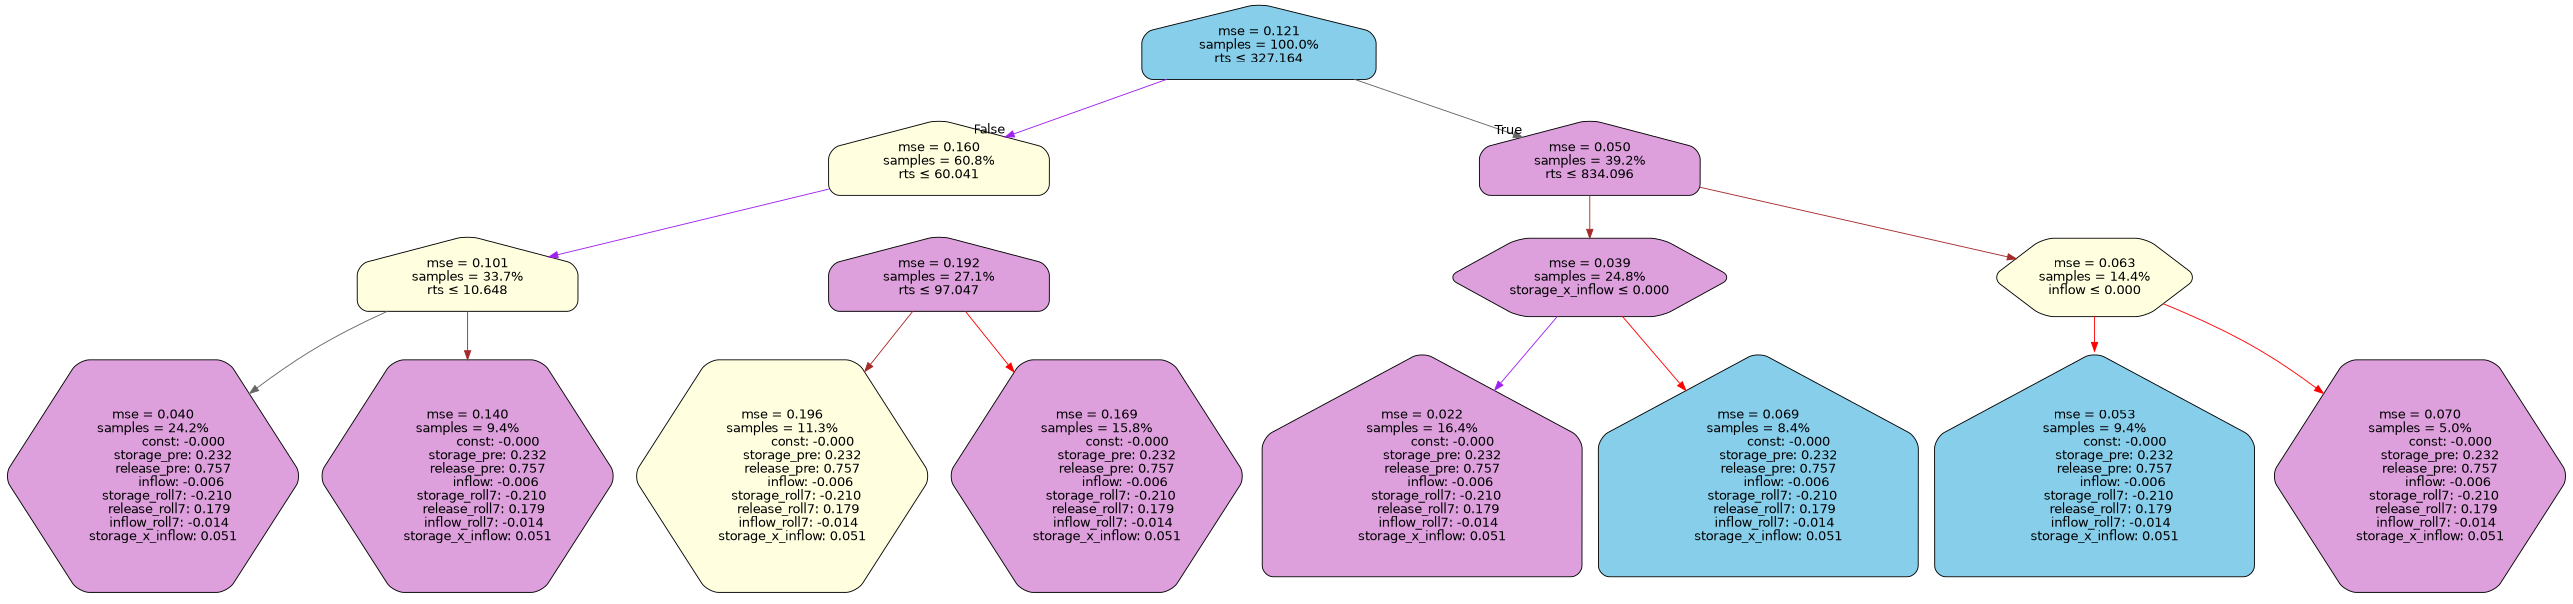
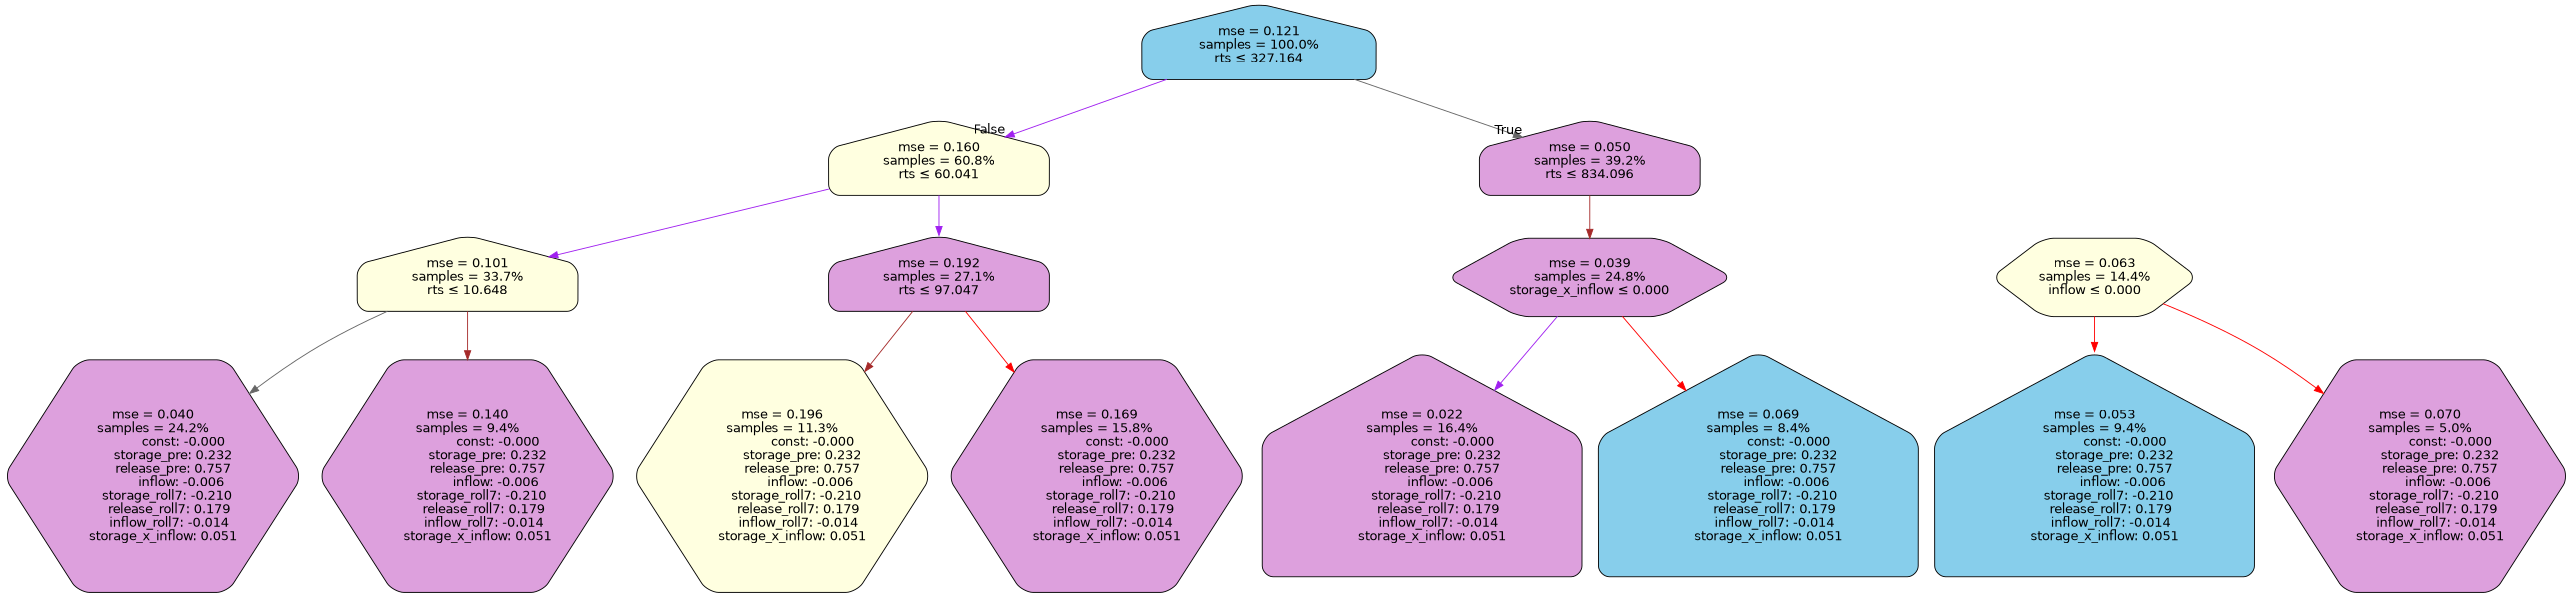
edge "mse = 0.160 samples = 60.8% rts ≤ 60.041" -> "mse = 0.192 samples = 27.1% rts ≤ 97.047": added
edge "mse = 0.050 samples = 39.2% rts ≤ 834.096" -> "mse = 0.063 samples = 14.4% inflow ≤ 0.000": removed
